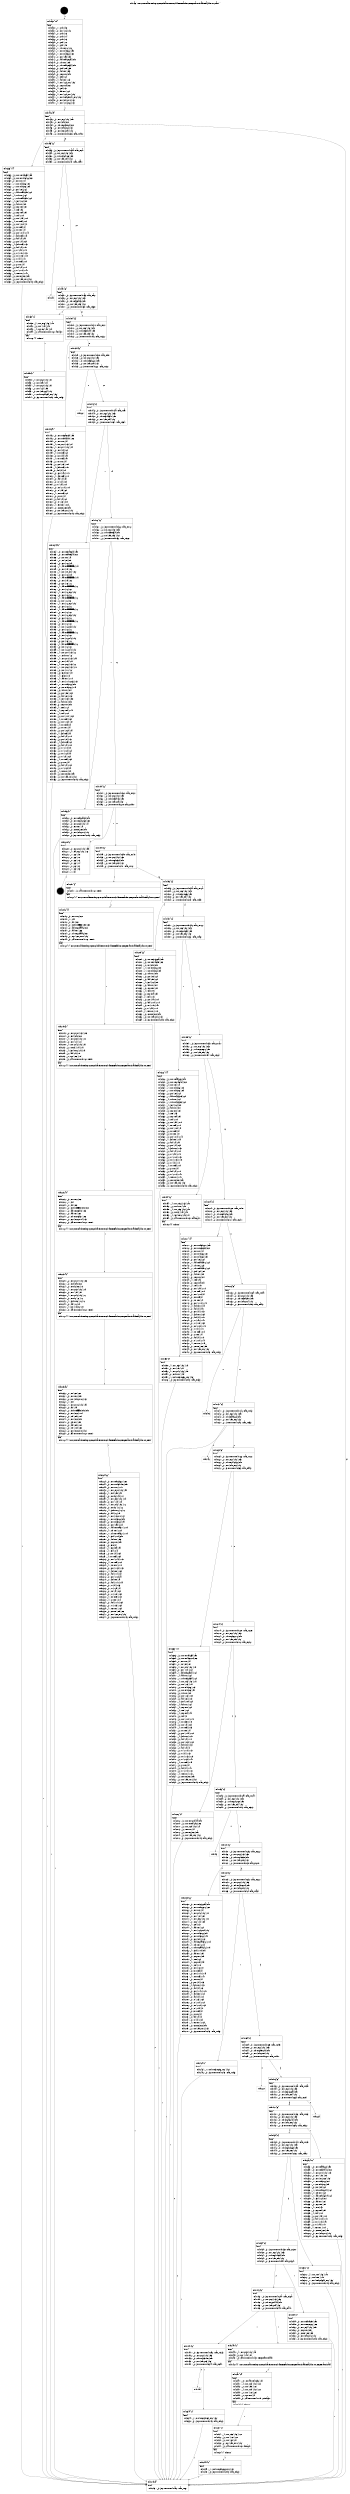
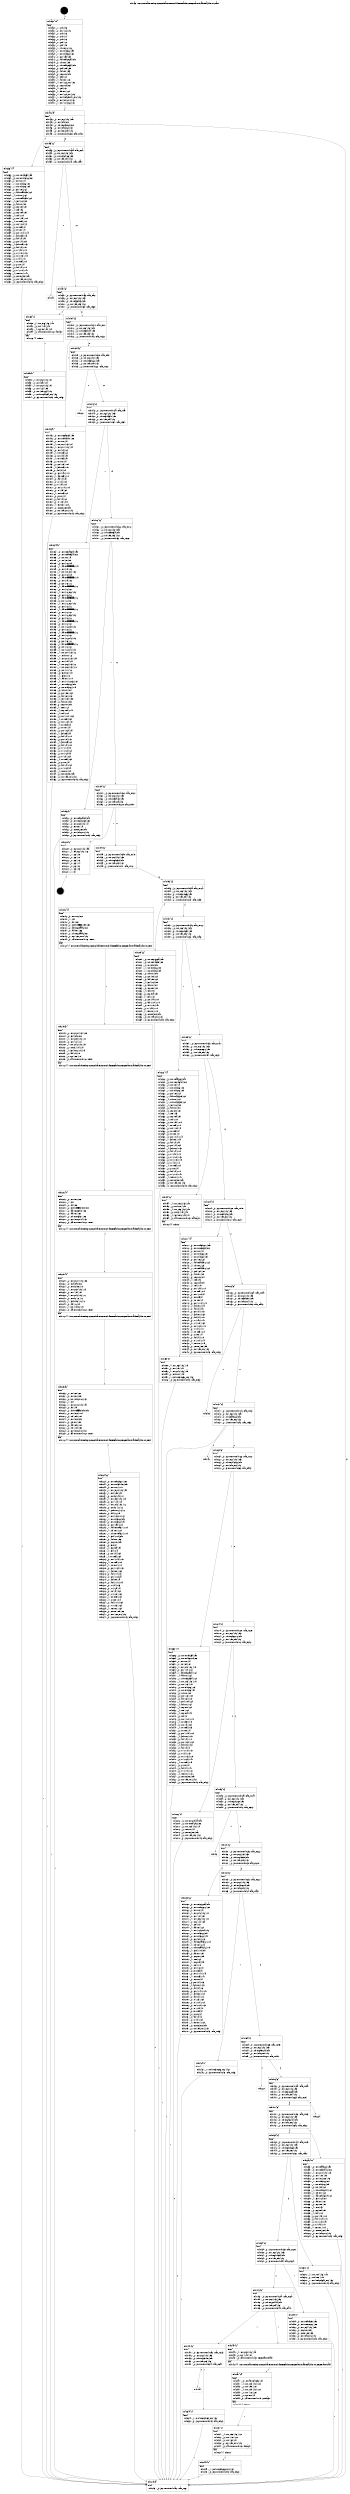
node "0x4021b1 [5]": removed
